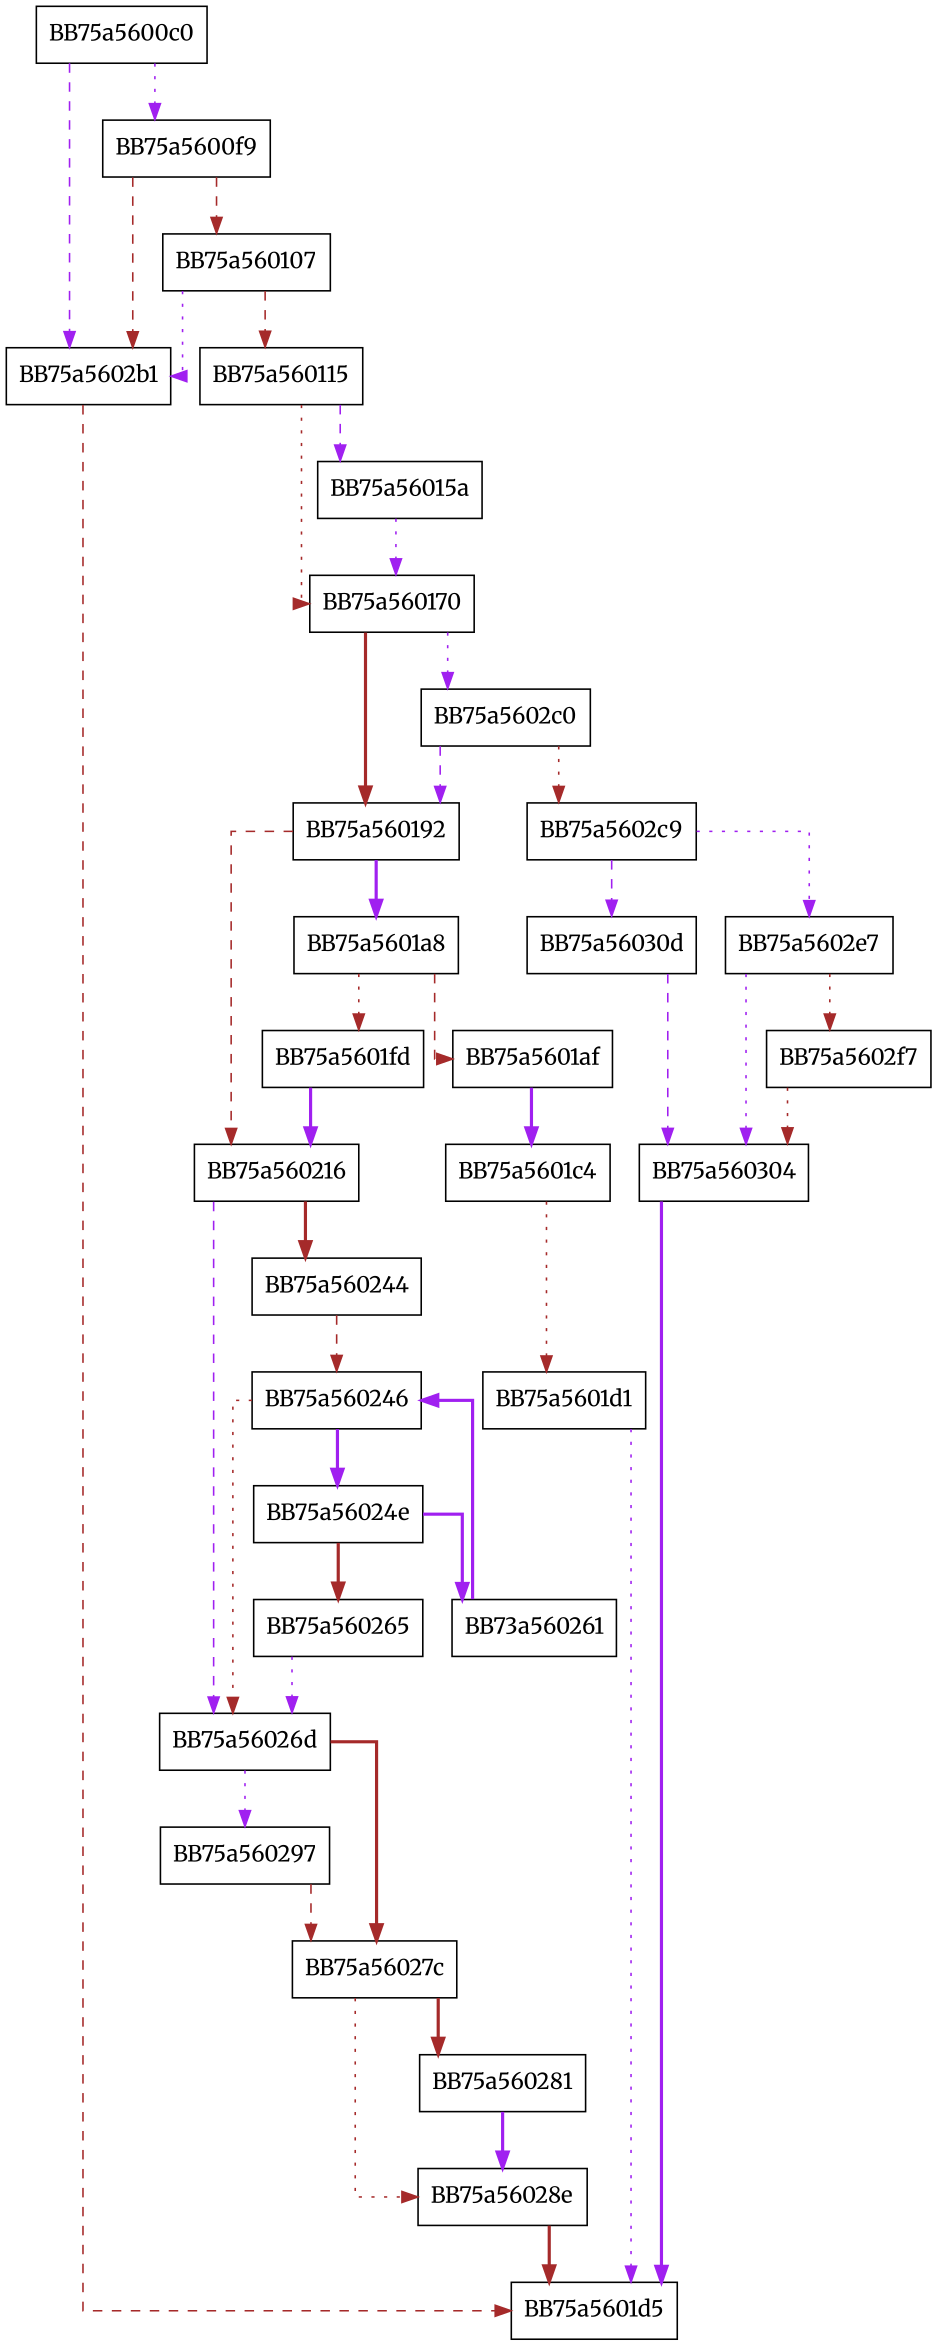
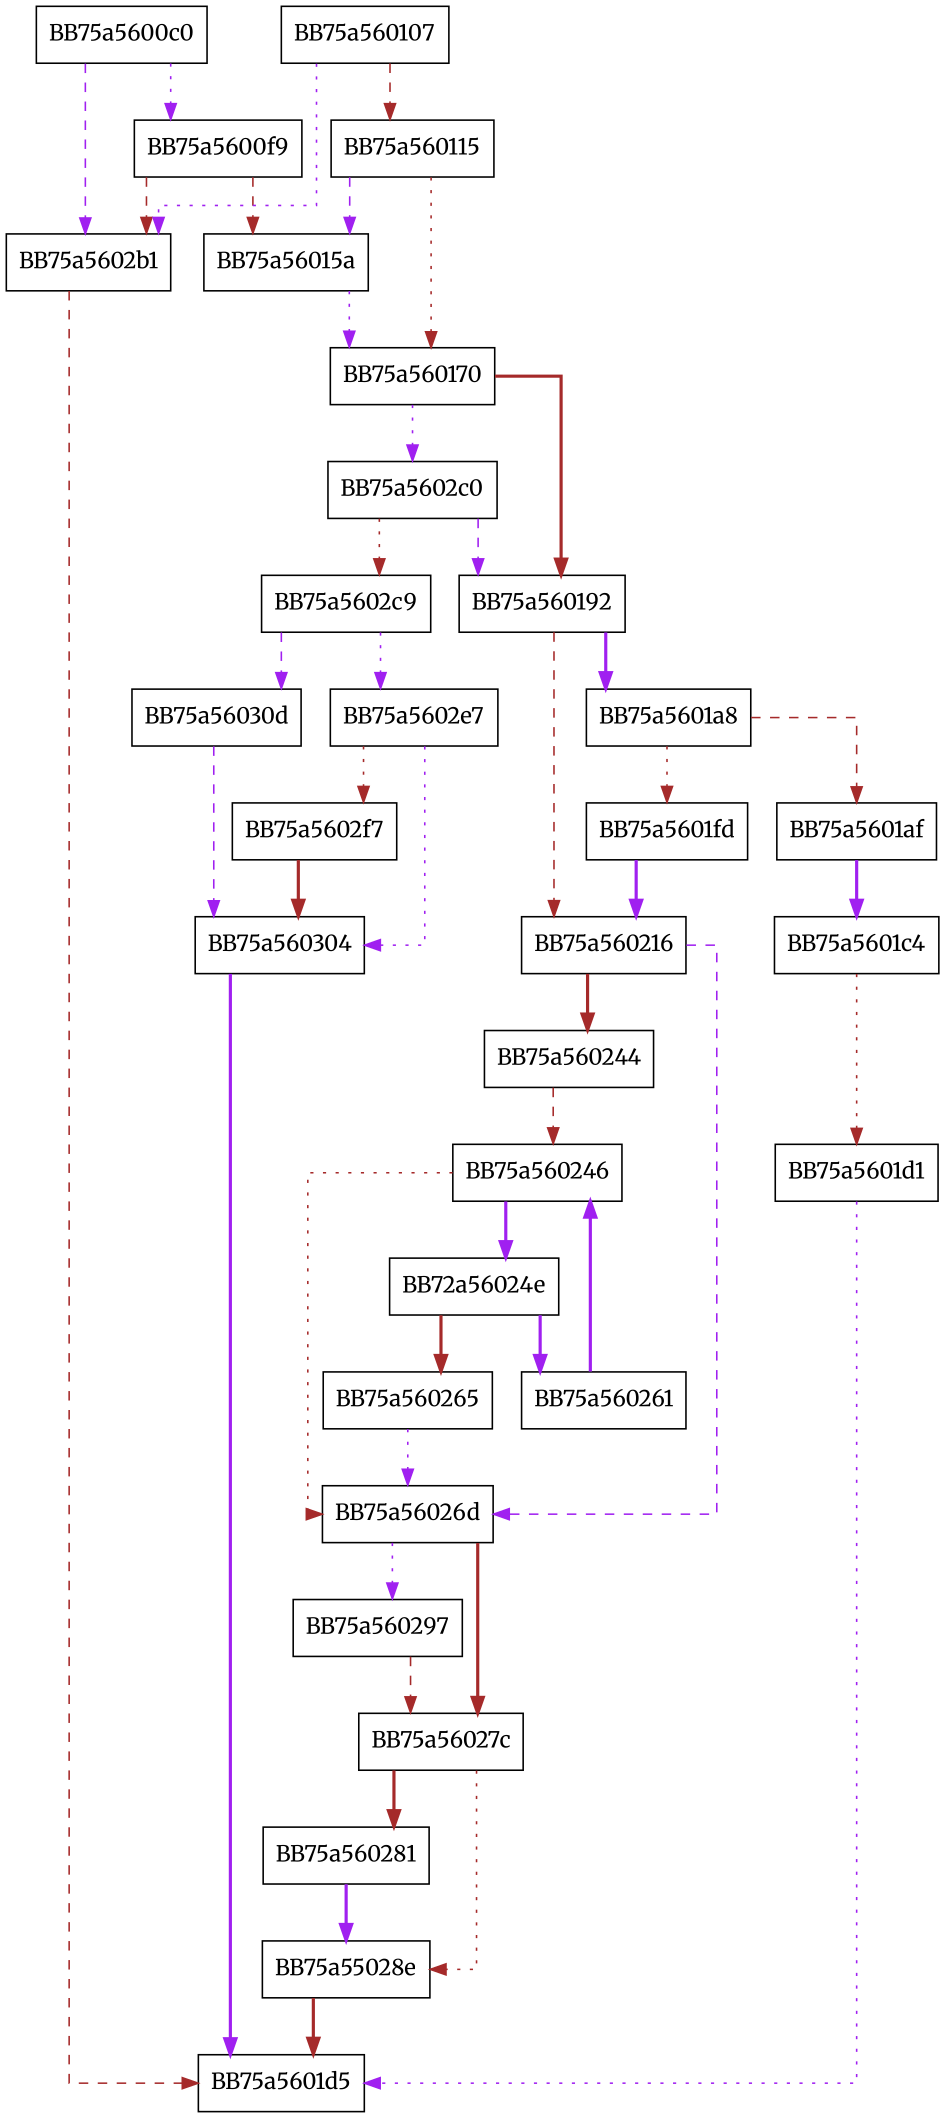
edge "BB75a5600f9" -> "BB75a560107": now "BB75a5600f9" -> "BB75a56015a"
edge "BB75a5602f7" -> "BB75a560304": style dotted -> bold
node "BB75a56024e": label "BB75a56024e" -> "BB72a56024e"
node "BB73a560261": label "BB73a560261" -> "BB75a560261"
node "BB75a56028e": label "BB75a56028e" -> "BB75a55028e"
